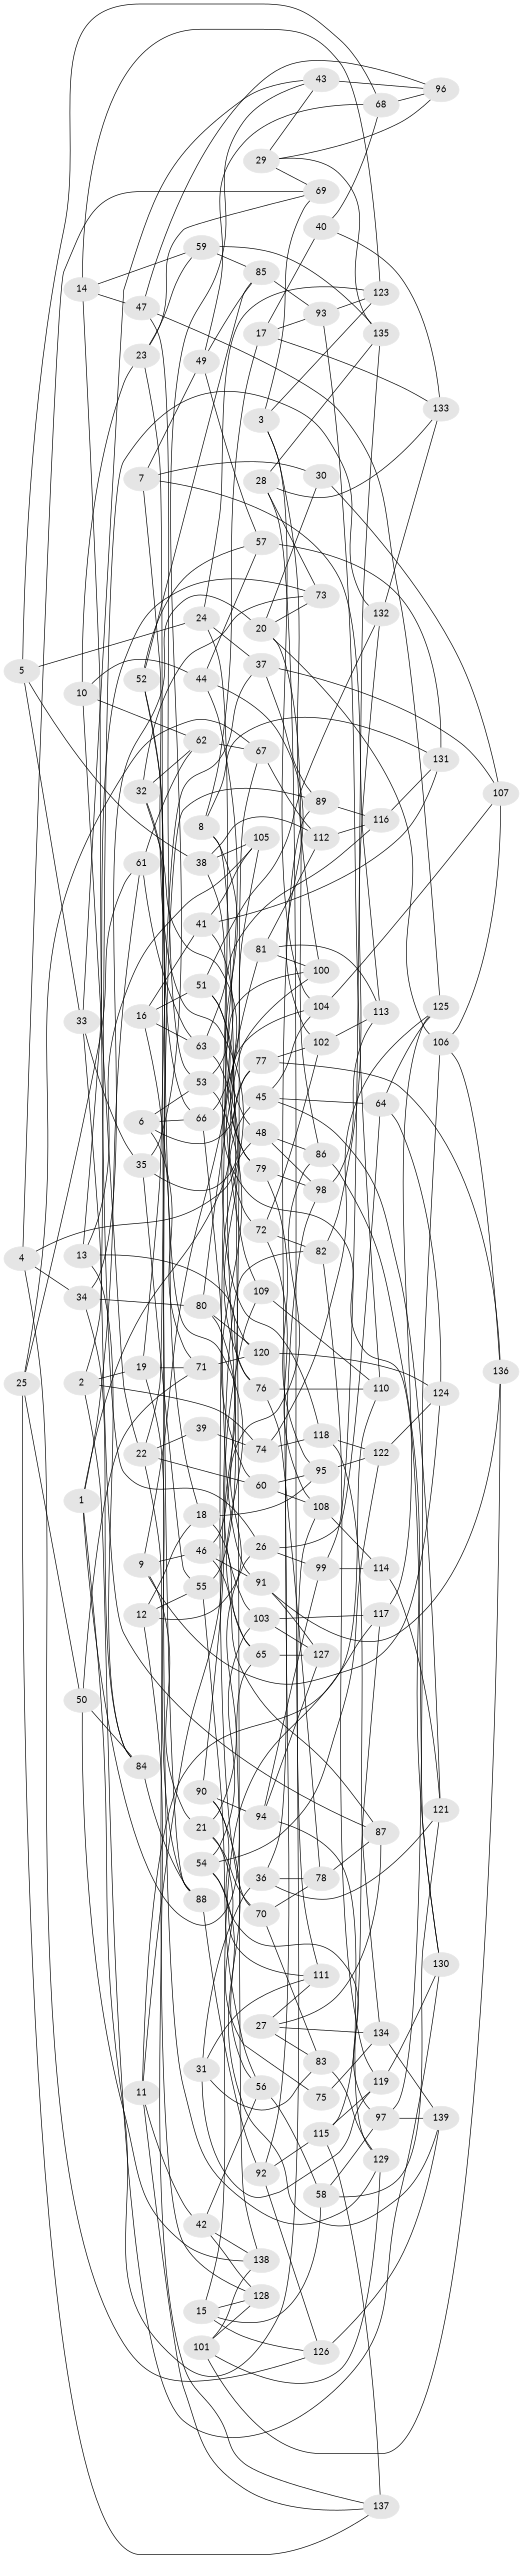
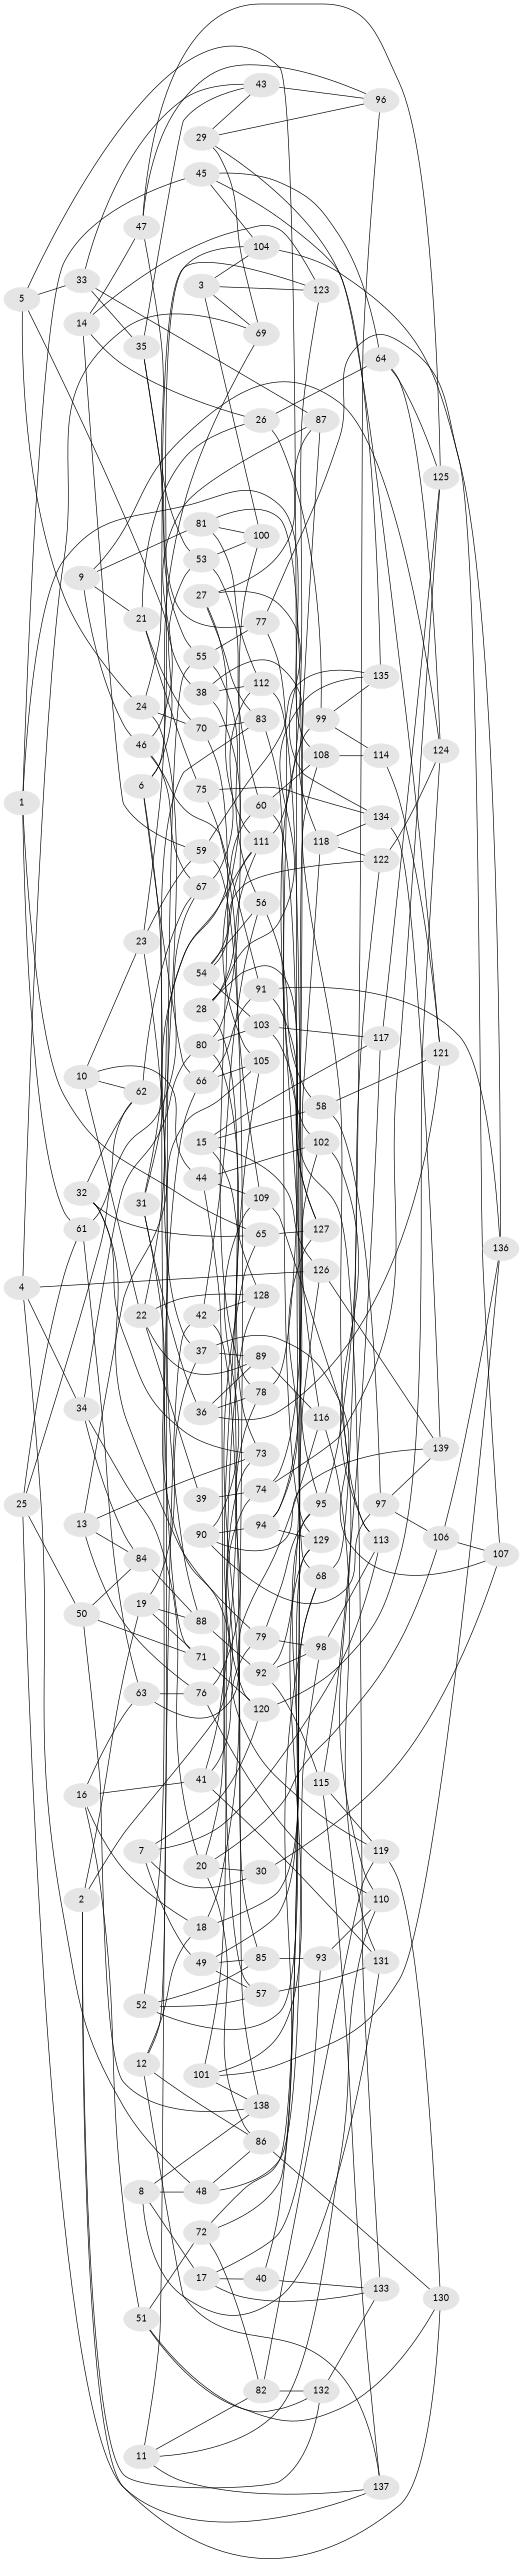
edge "123" -- "93": now "123" -- "111"
edge "75" -- "109": added
